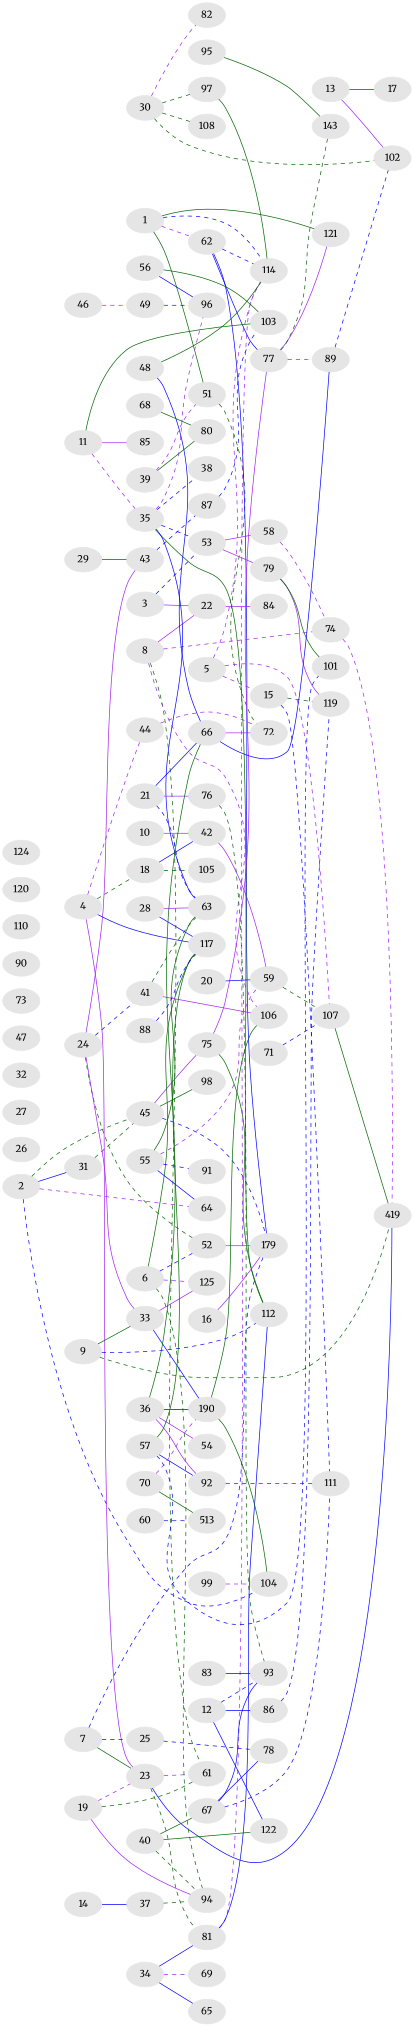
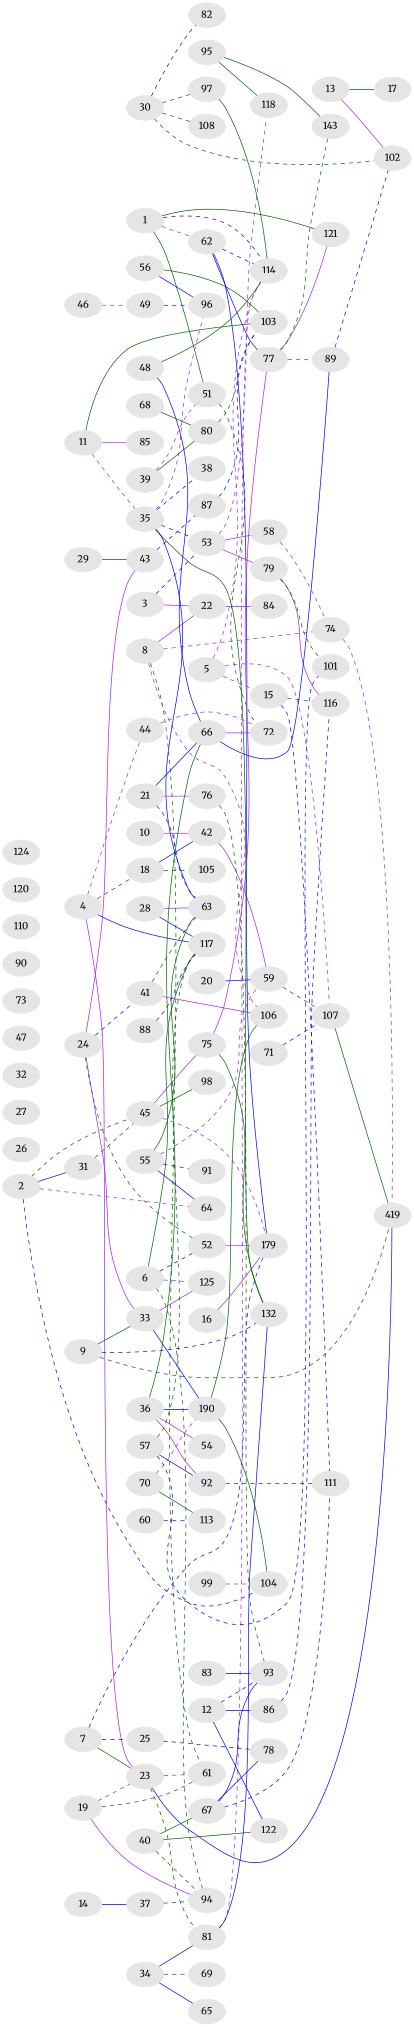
edge "82" -- "30": color purple -> blue
node "118": added
edge "103" -- "80": added
edge "79" -- "101": style solid -> dashed
node "119": label "119" -> "116"
edge "45" -- "179": color blue -> purple
edge "117" -- "57": style solid -> dashed
node "112": label "112" -> "132"
node "513": label "513" -> "113"
